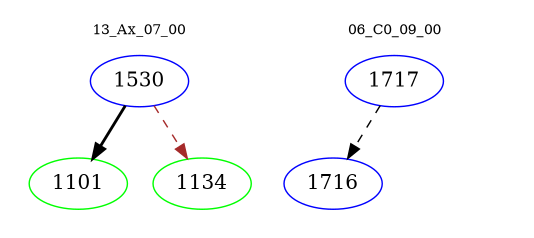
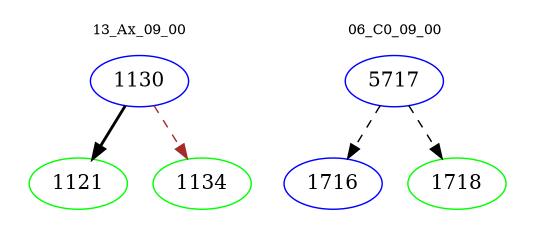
cluster "13_Ax_07_00": label "13_Ax_07_00" -> "13_Ax_09_00"
node "1530": label "1530" -> "1130"
node "1717": label "1717" -> "5717"
node "1101": label "1101" -> "1121"
node "1718": added
